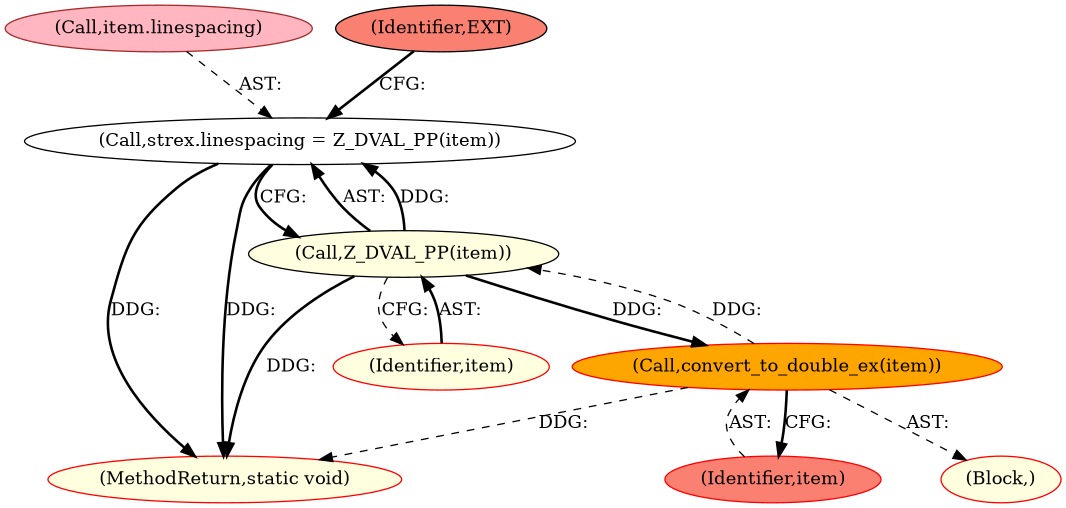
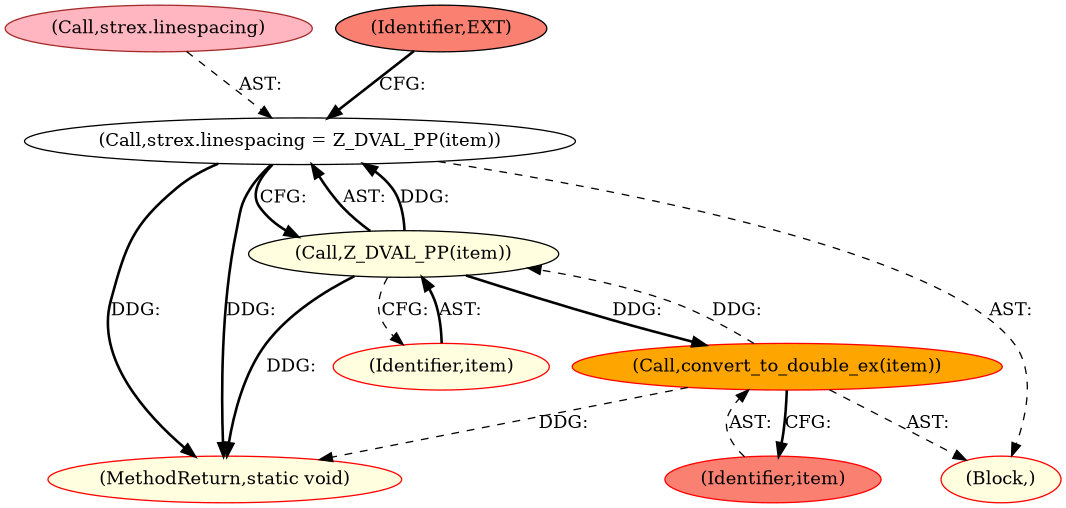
node "(Call,item.linespacing)": label "(Call,item.linespacing)" -> "(Call,strex.linespacing)"
edge "(Call,strex.linespacing = Z_DVAL_PP(item))" -> "(Block,)": added, label "AST:"
